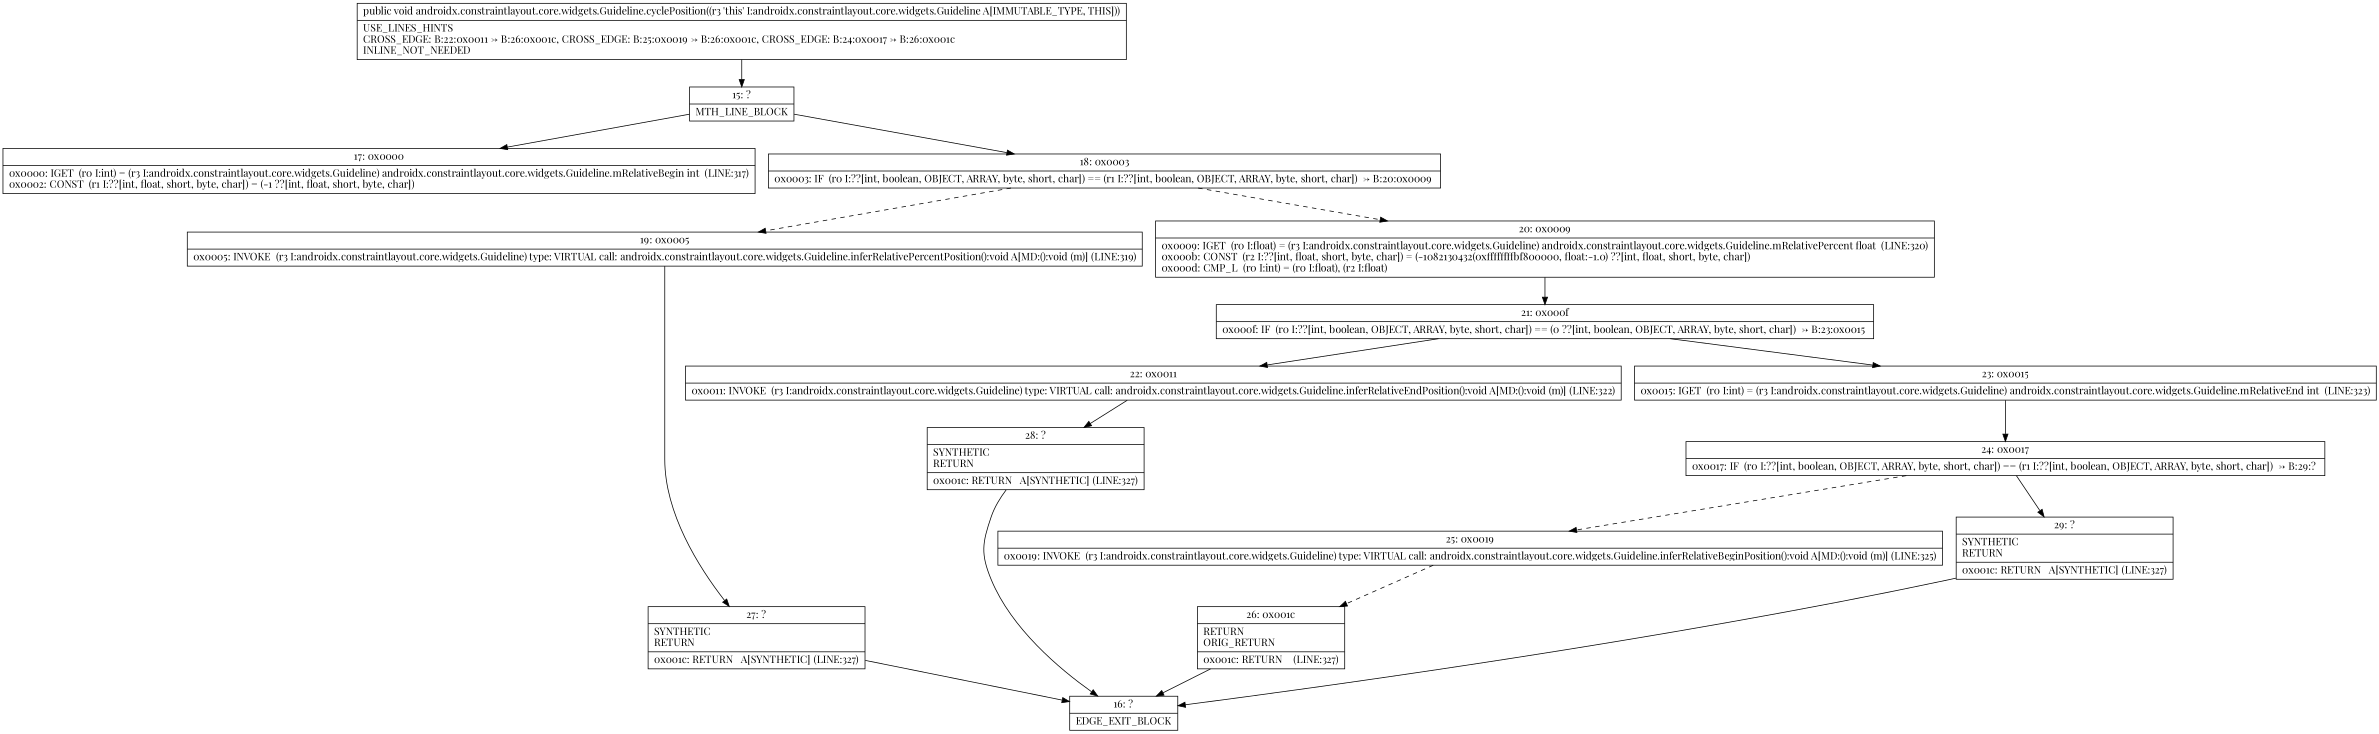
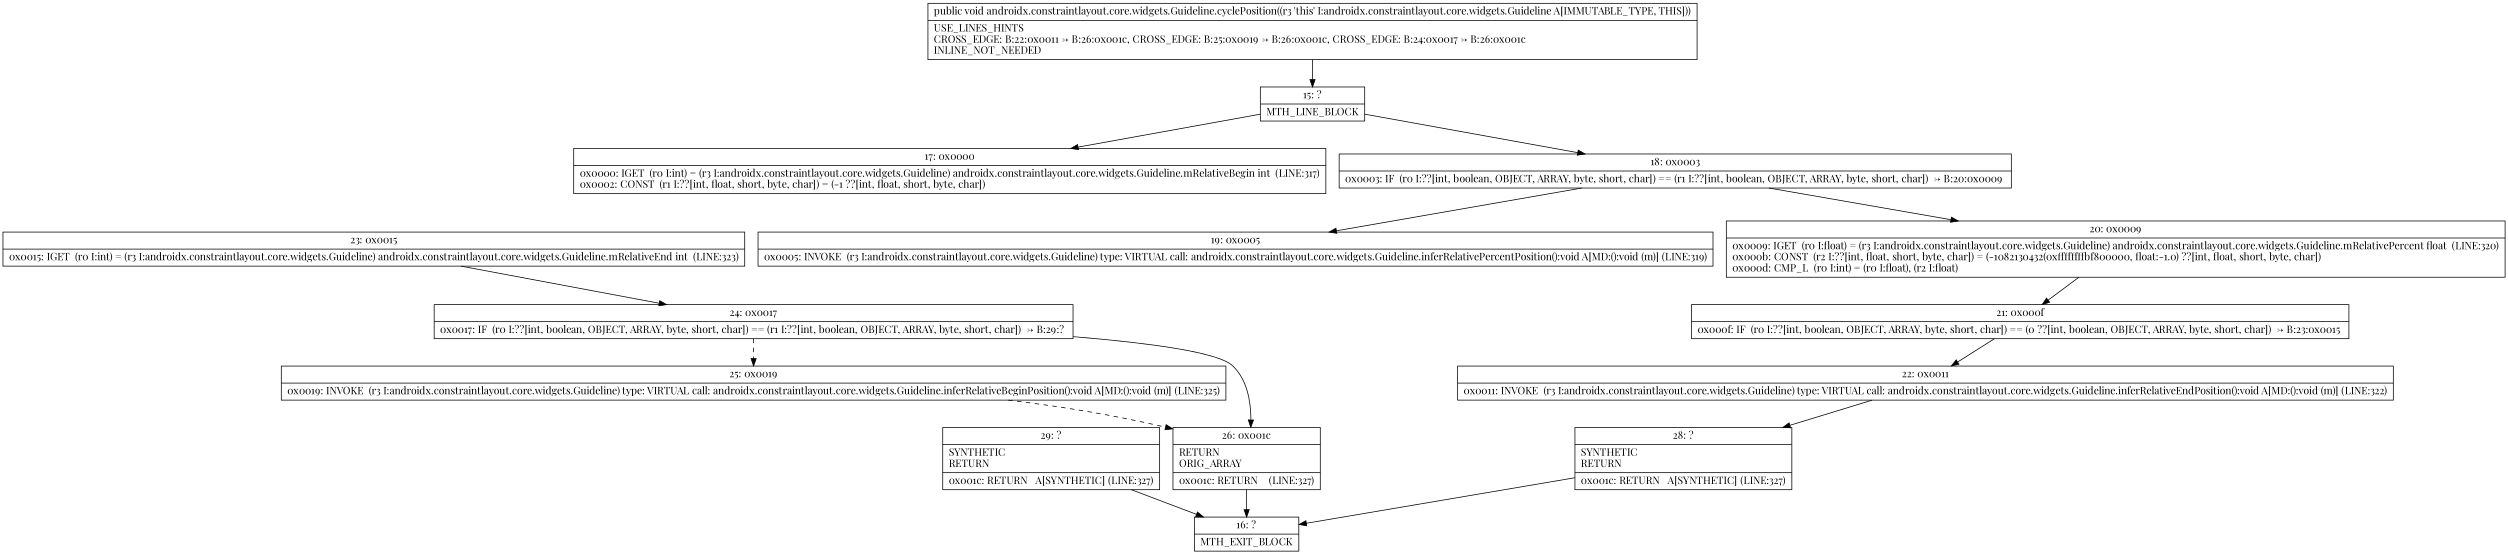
edge "18: 0x0003" -> "20: 0x0009": style dashed -> solid
edge "18: 0x0003" -> "19: 0x0005": style dashed -> solid
edge "21: 0x000f" -> "23: 0x0015": removed
edge "24: 0x0017" -> "29: ?": now "24: 0x0017" -> "26: 0x001c"
node "27: ?": removed
node "26: 0x001c": text "ORIG_RETURN" -> "ORIG_ARRAY"
node "16: ?": text "EDGE_EXIT_BLOCK" -> "MTH_EXIT_BLOCK"
